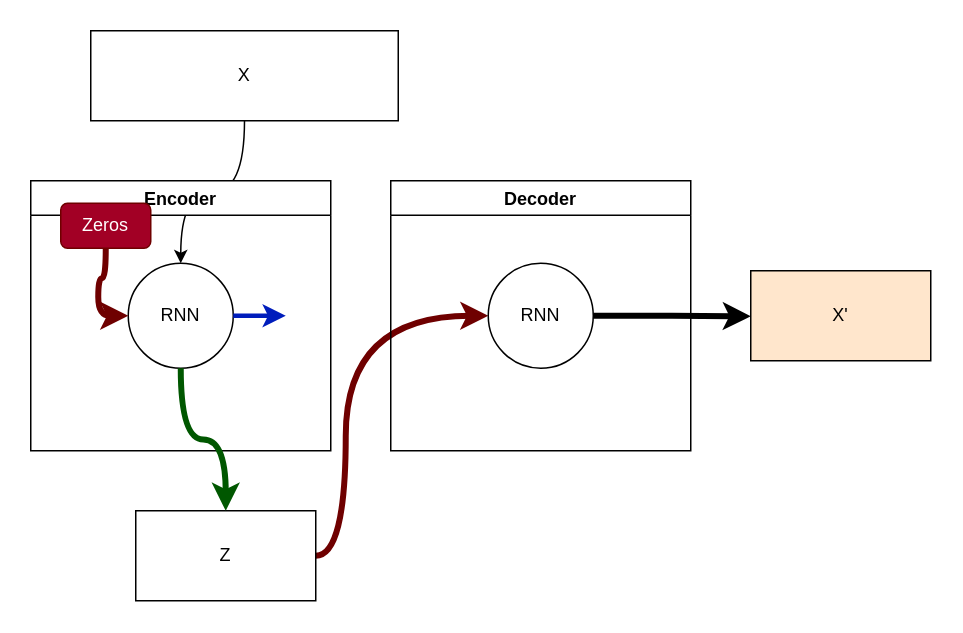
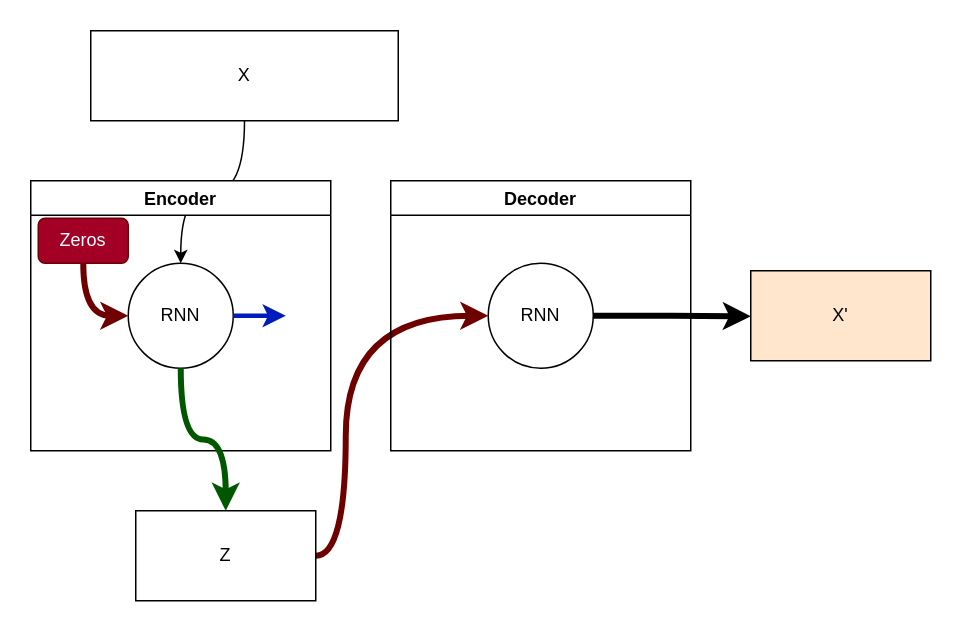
node "Zeros": moved (106, 226) -> (83, 241)
